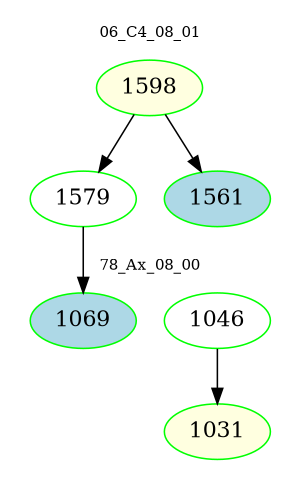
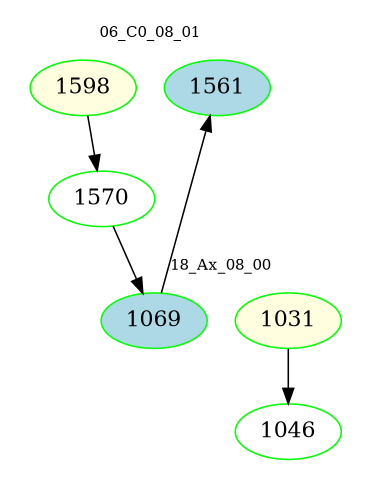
cluster "06_C4_08_01": label "06_C4_08_01" -> "06_C0_08_01"
edge "1598" -> "1561": now "1069" -> "1561"
node "1579": label "1579" -> "1570"
cluster "78_Ax_08_00": label "78_Ax_08_00" -> "18_Ax_08_00"
edge "1046" -> "1031": reversed
